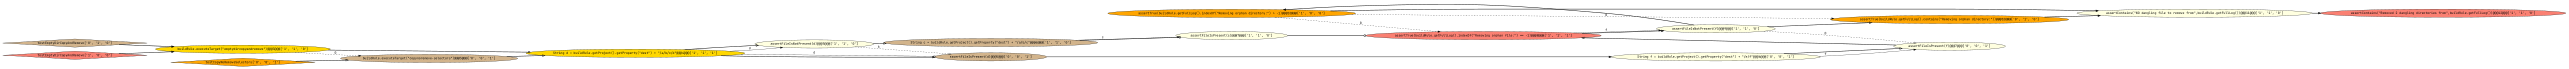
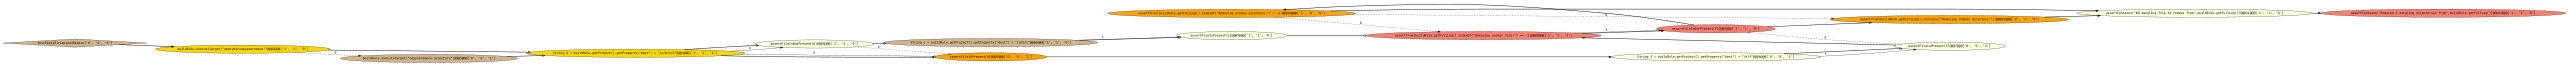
node "assertFileIsNotPresent(f)@@@9@@@['1', '1', '0']": fillcolor lightyellow -> salmon
edge "assertFileIsNotPresent(f)@@@9@@@['1', '1', '0']" -> "assertFileIsPresent(f)@@@7@@@['0', '0', '1']": reversed
node "testEmptyDirCopyAndRemove['1', '0', '0']": removed
node "assertFileIsPresent(d)@@@5@@@['0', '0', '1']": fillcolor tan -> orange
node "testCopyNoRemoveSelectors['0', '0', '1']": removed
